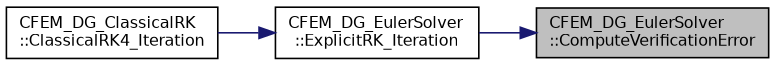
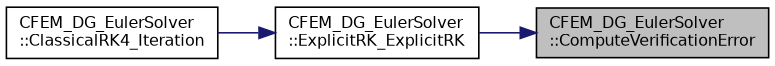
node "CFEM_DG_ClassicalRK ::ClassicalRK4_Iteration": label "CFEM_DG_ClassicalRK ::ClassicalRK4_Iteration" -> "CFEM_DG_EulerSolver ::ClassicalRK4_Iteration"
node "CFEM_DG_EulerSolver ::ExplicitRK_Iteration": label "CFEM_DG_EulerSolver ::ExplicitRK_Iteration" -> "CFEM_DG_EulerSolver ::ExplicitRK_ExplicitRK"
